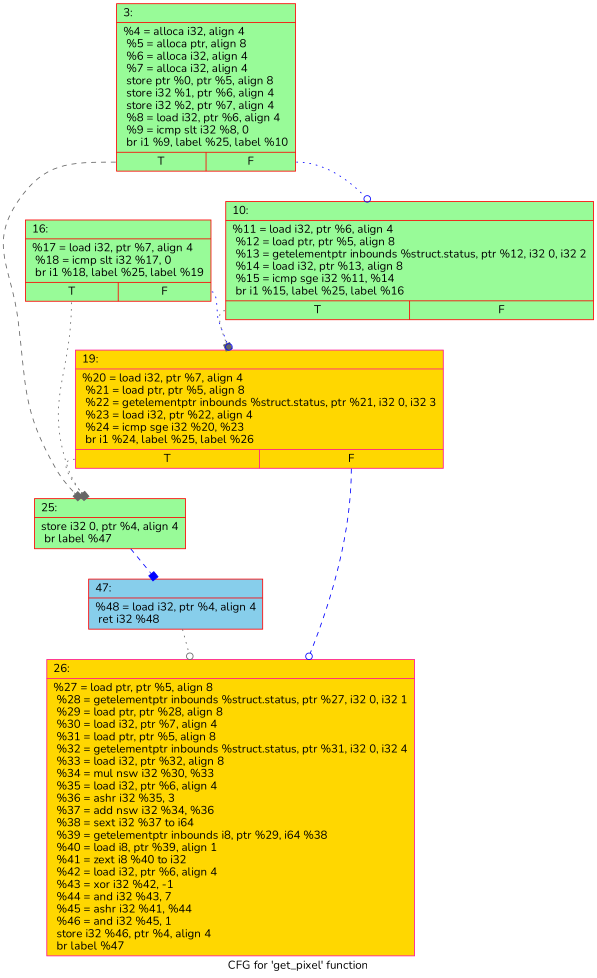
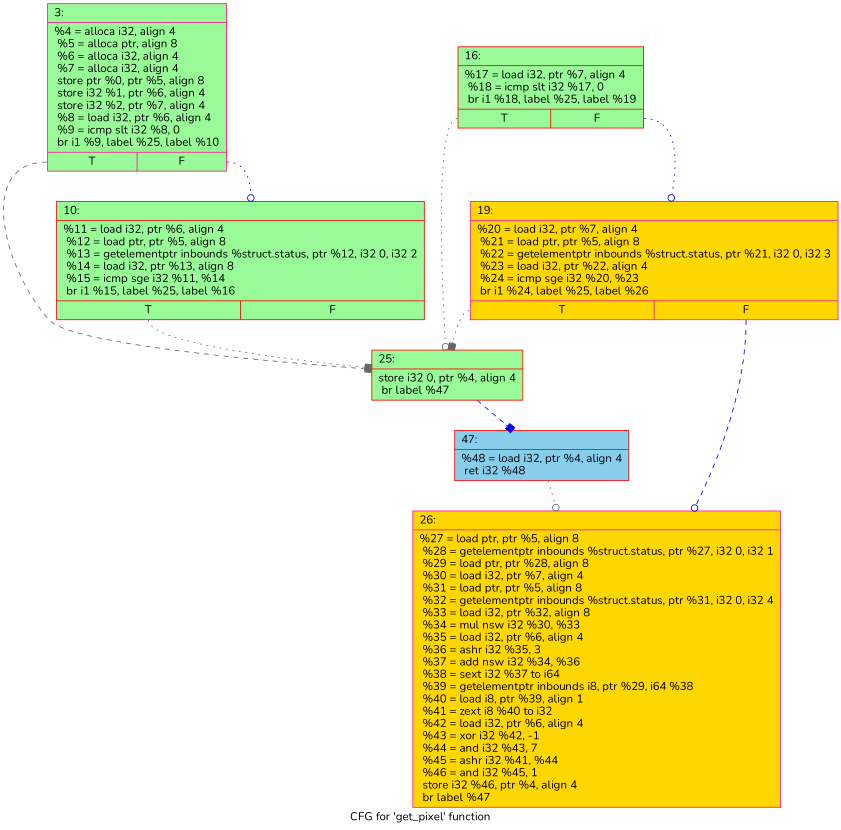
node "3:": color red -> deeppink
edge "10:" -> "19:": now "10:" -> "25:"
